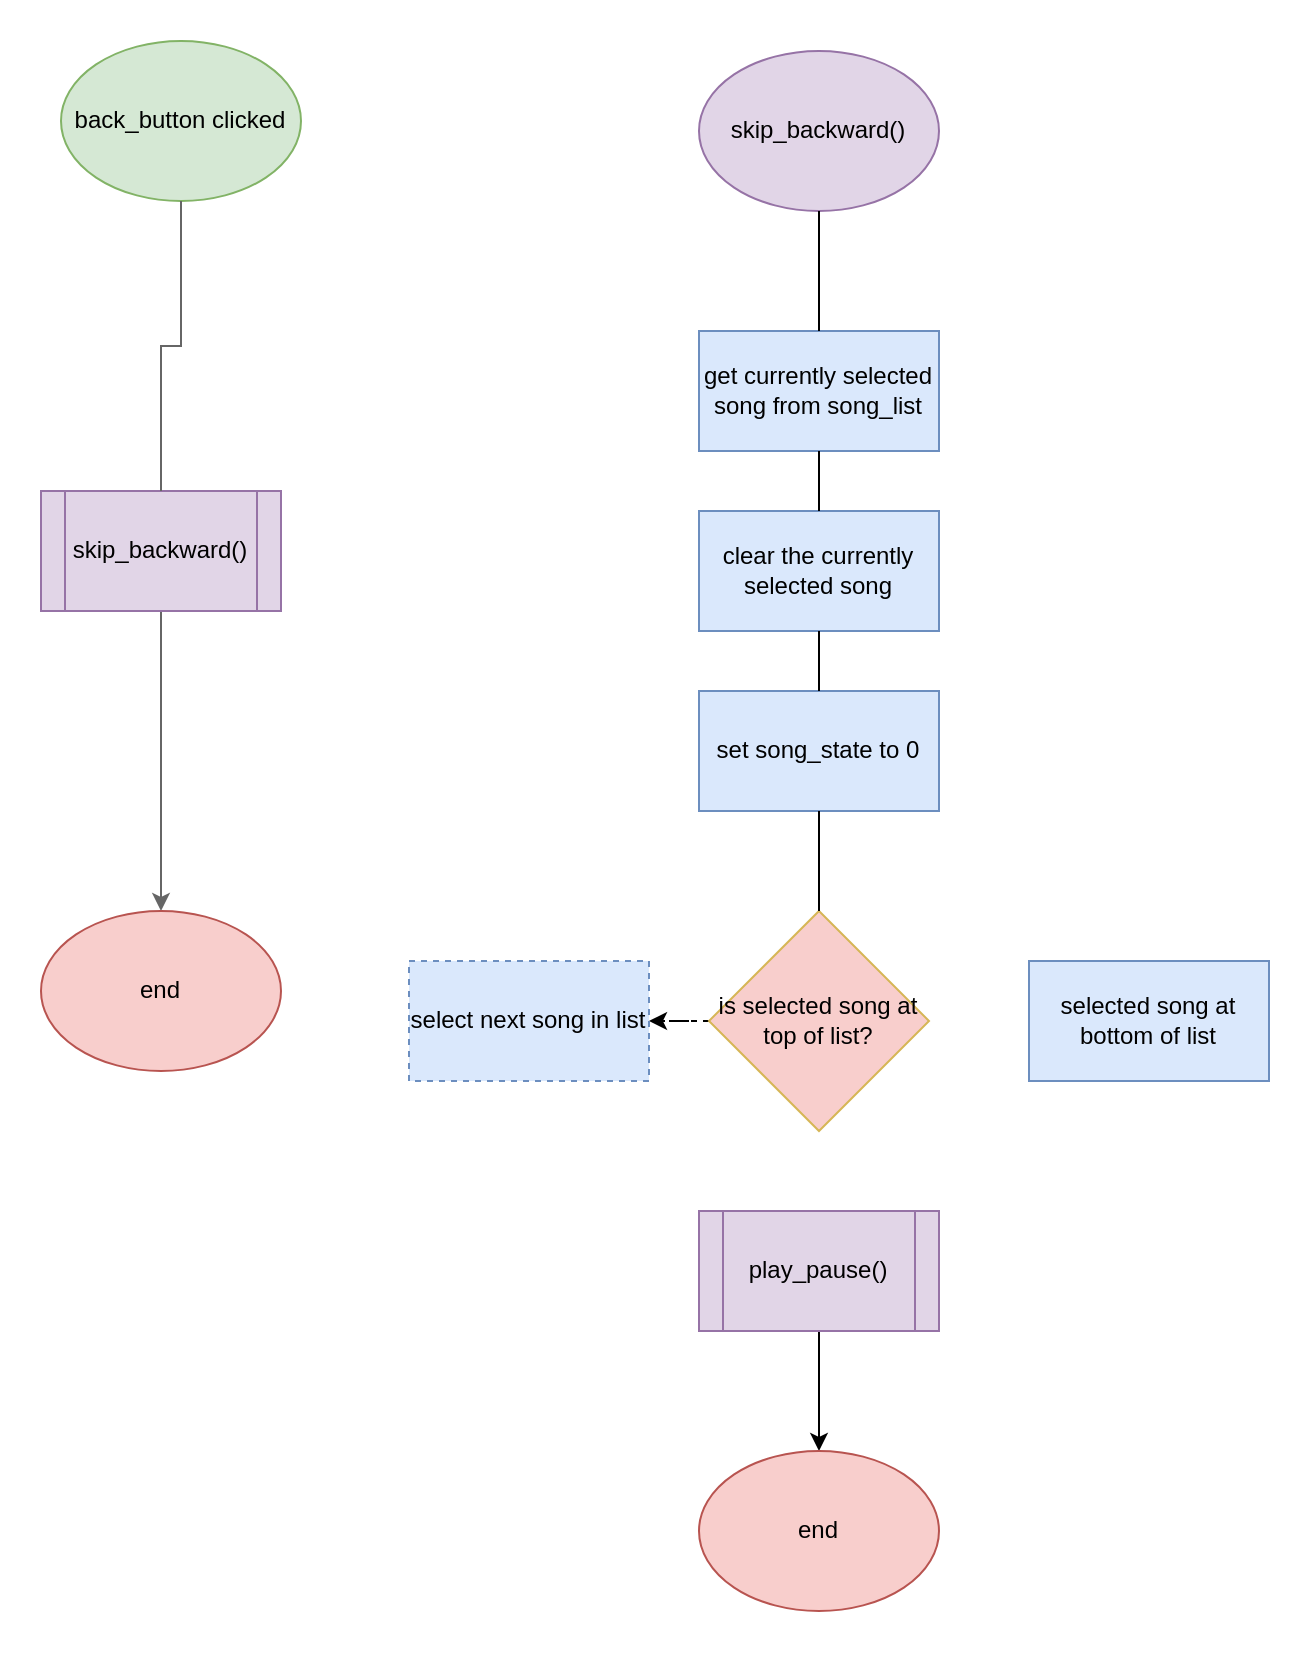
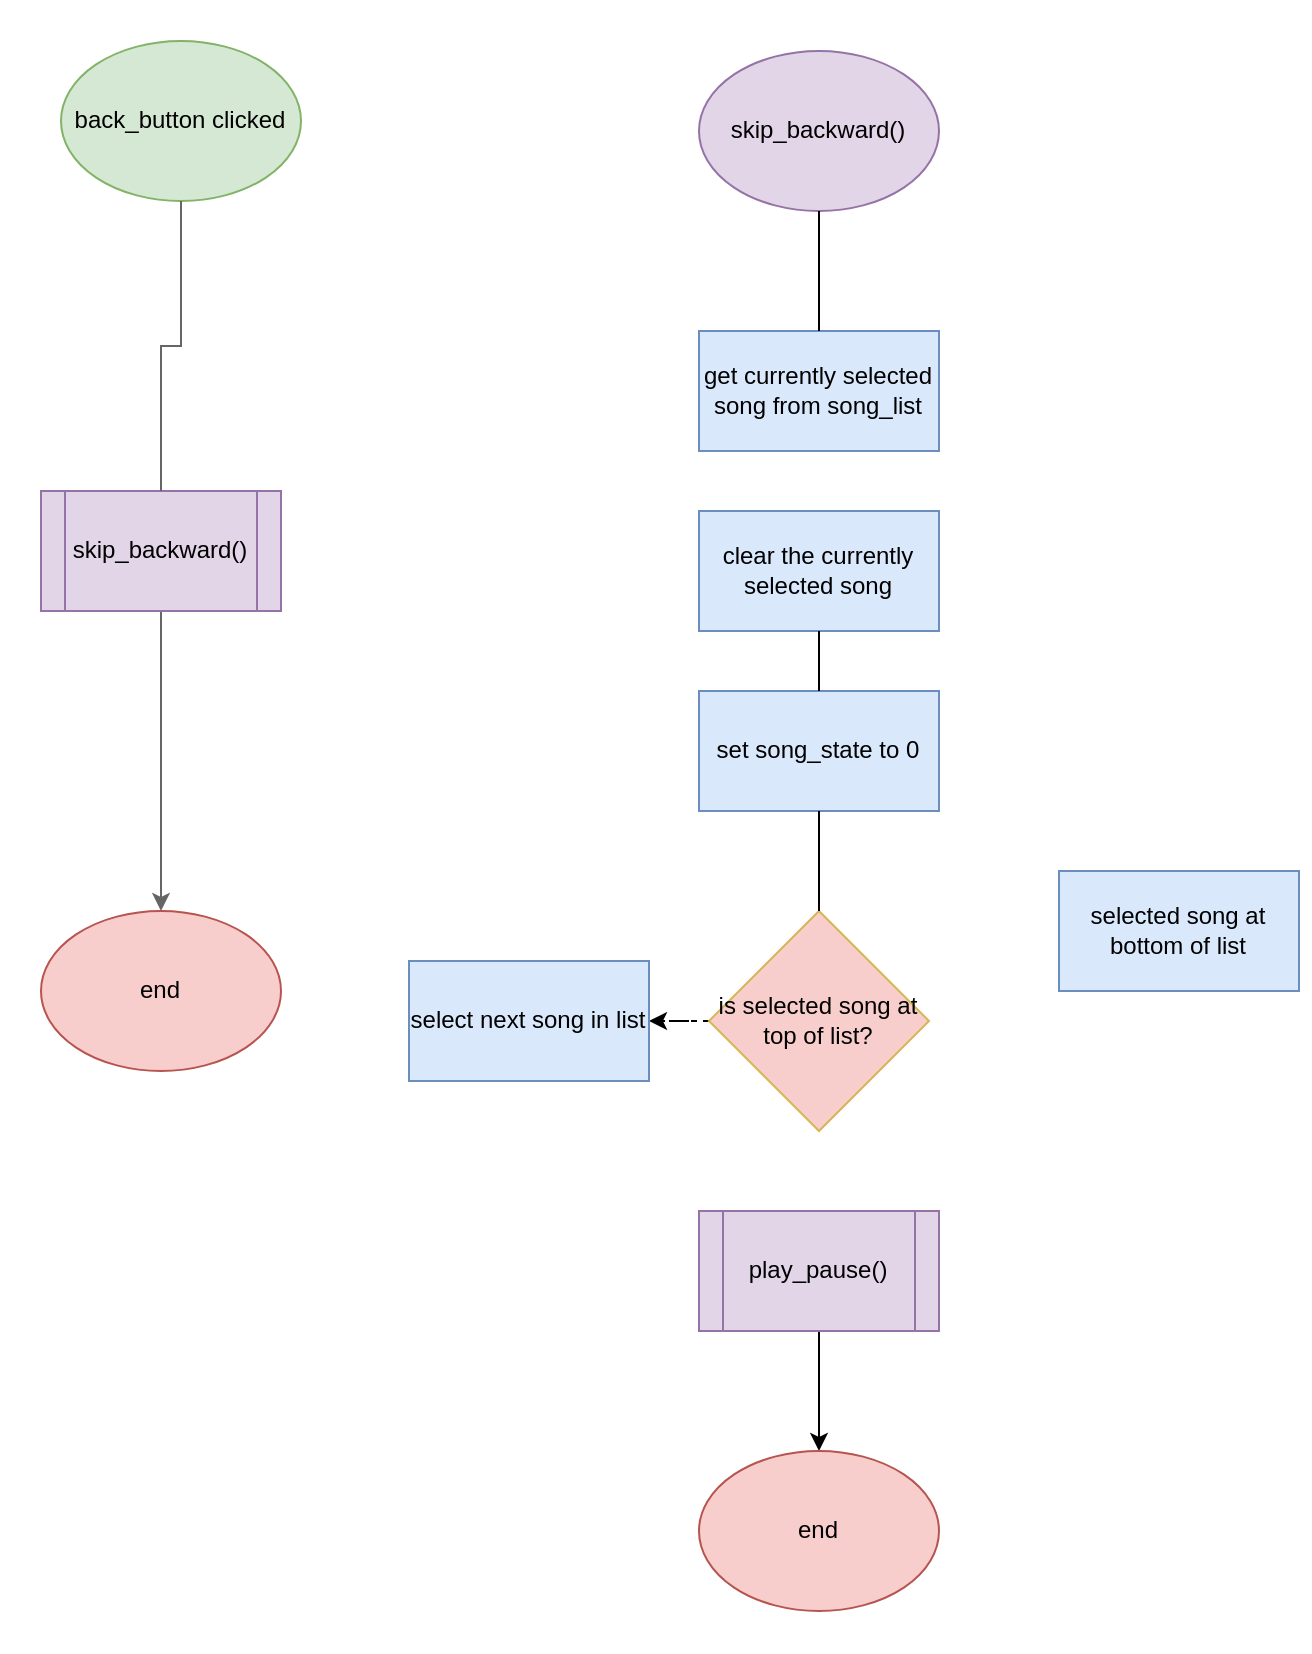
edge "get currently selected song from song_list" -- "clear the currently selected song": removed
node "select next song in list": style dashed -> solid
node "selected song at bottom of list": moved (1149, 1021) -> (1179, 931)
